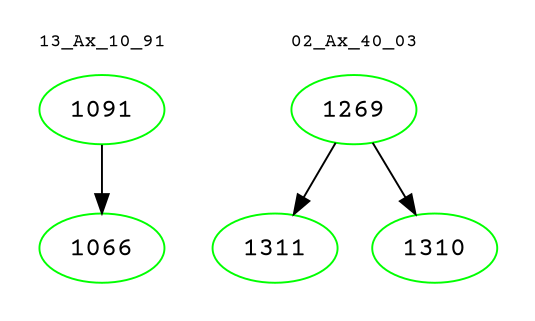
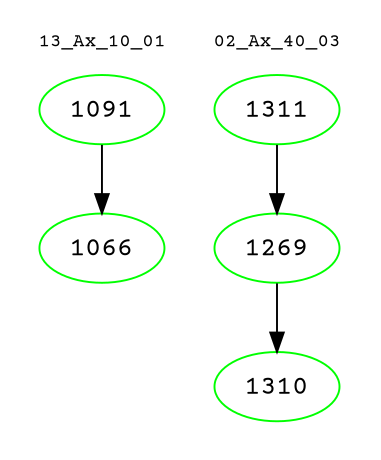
cluster "13_Ax_10_91": label "13_Ax_10_91" -> "13_Ax_10_01"
edge "1269" -> "1311": reversed
